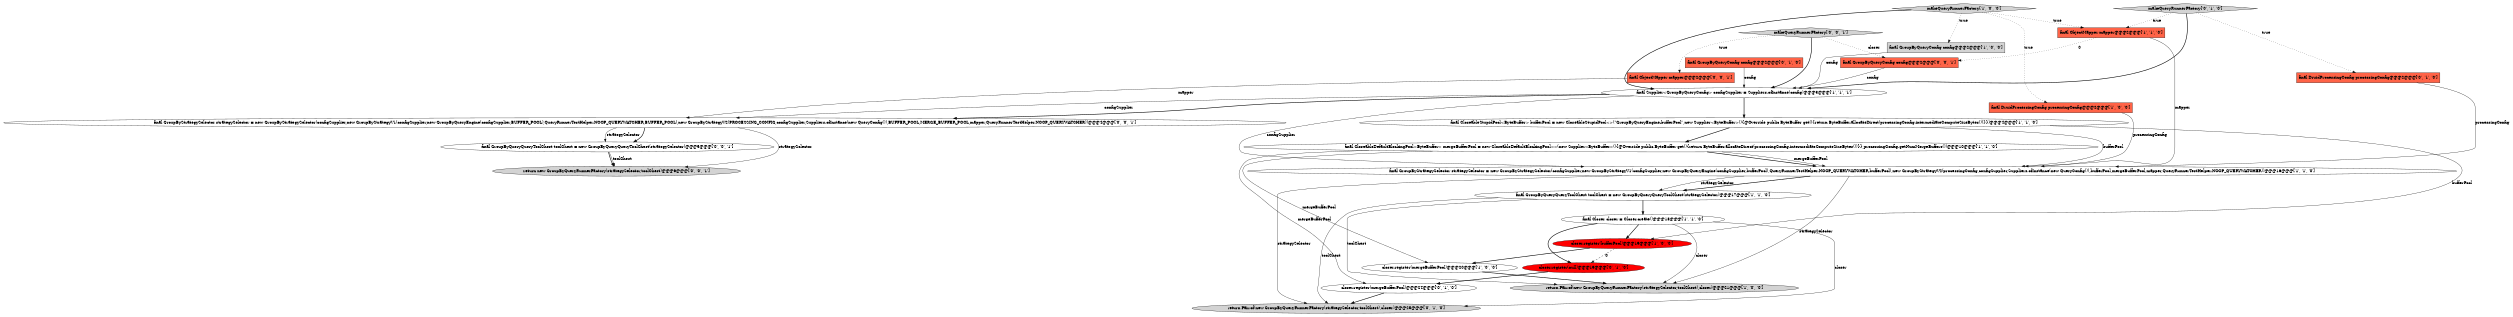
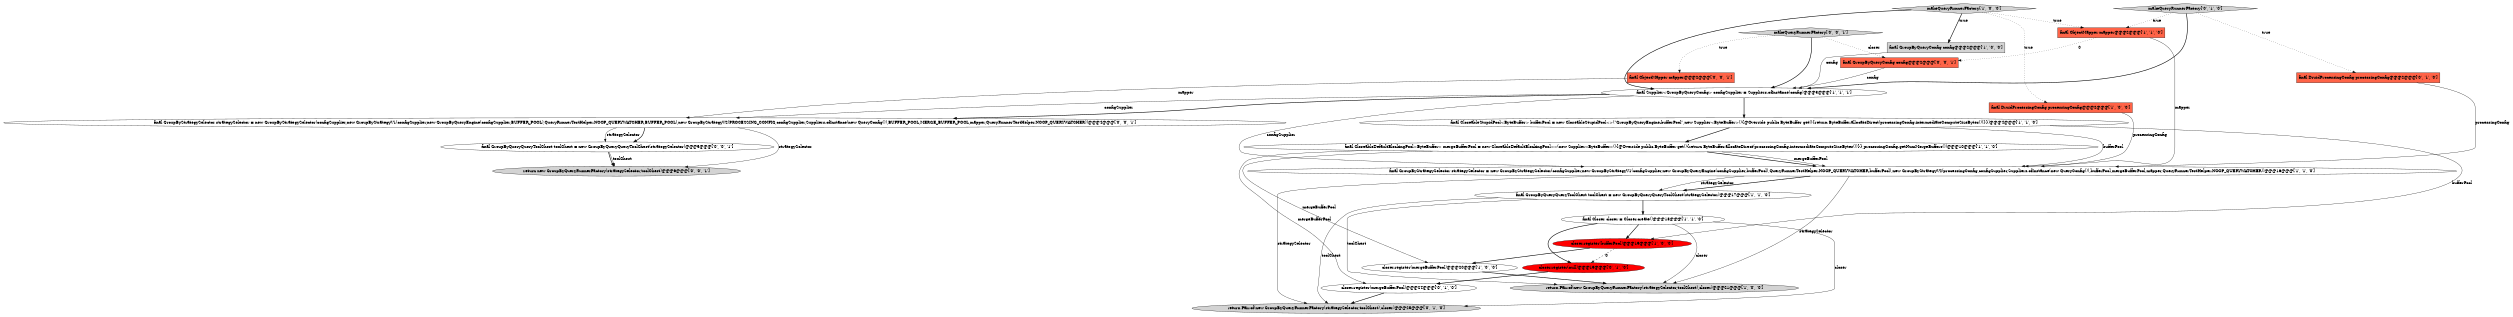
edge "makeQueryRunnerFactory['1', '0', '0']" -> "final GroupByQueryConfig config@@@2@@@['1', '0', '0']": style dotted -> bold
node "final GroupByQueryConfig config@@@2@@@['0', '1', '0']": removed
